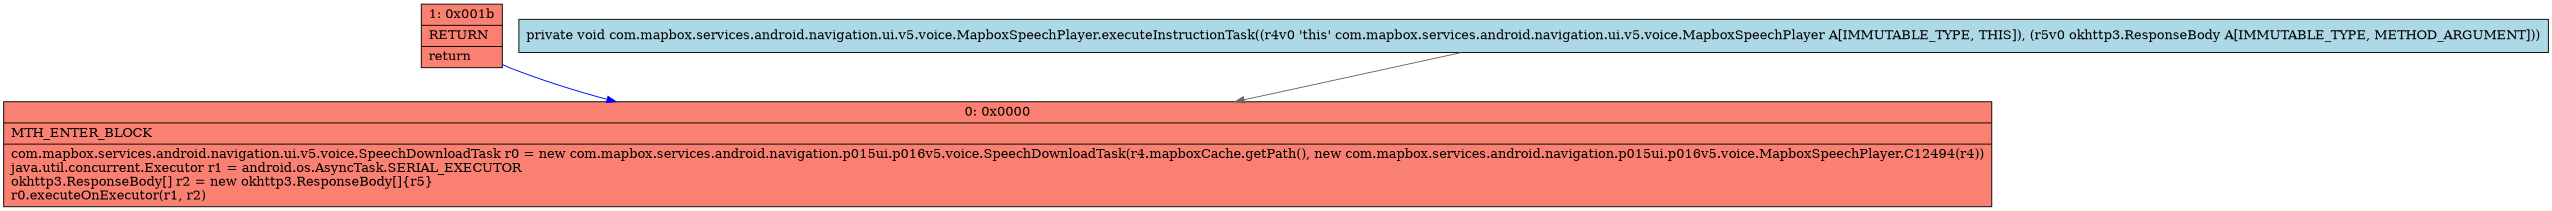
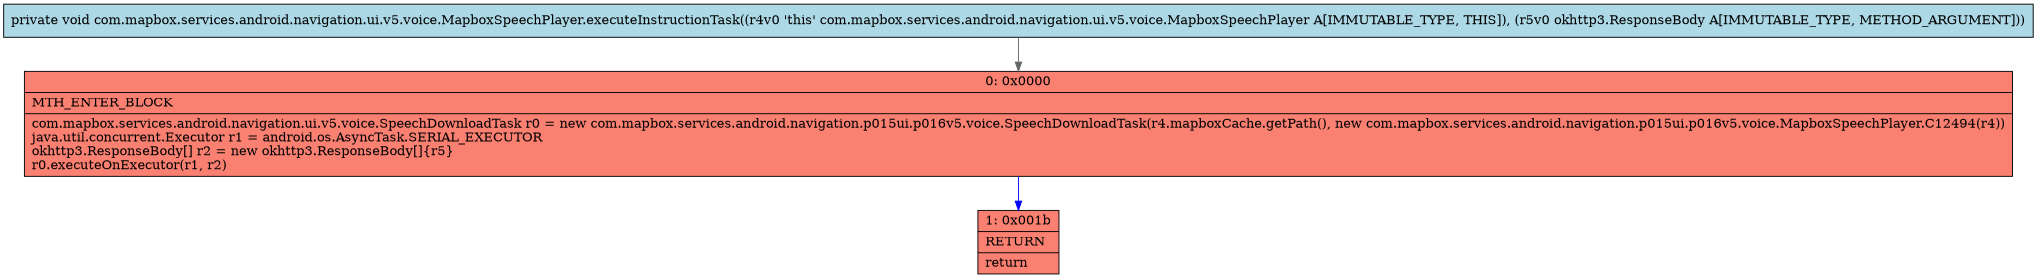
edge "1: 0x001b" -> "0: 0x0000": reversed
